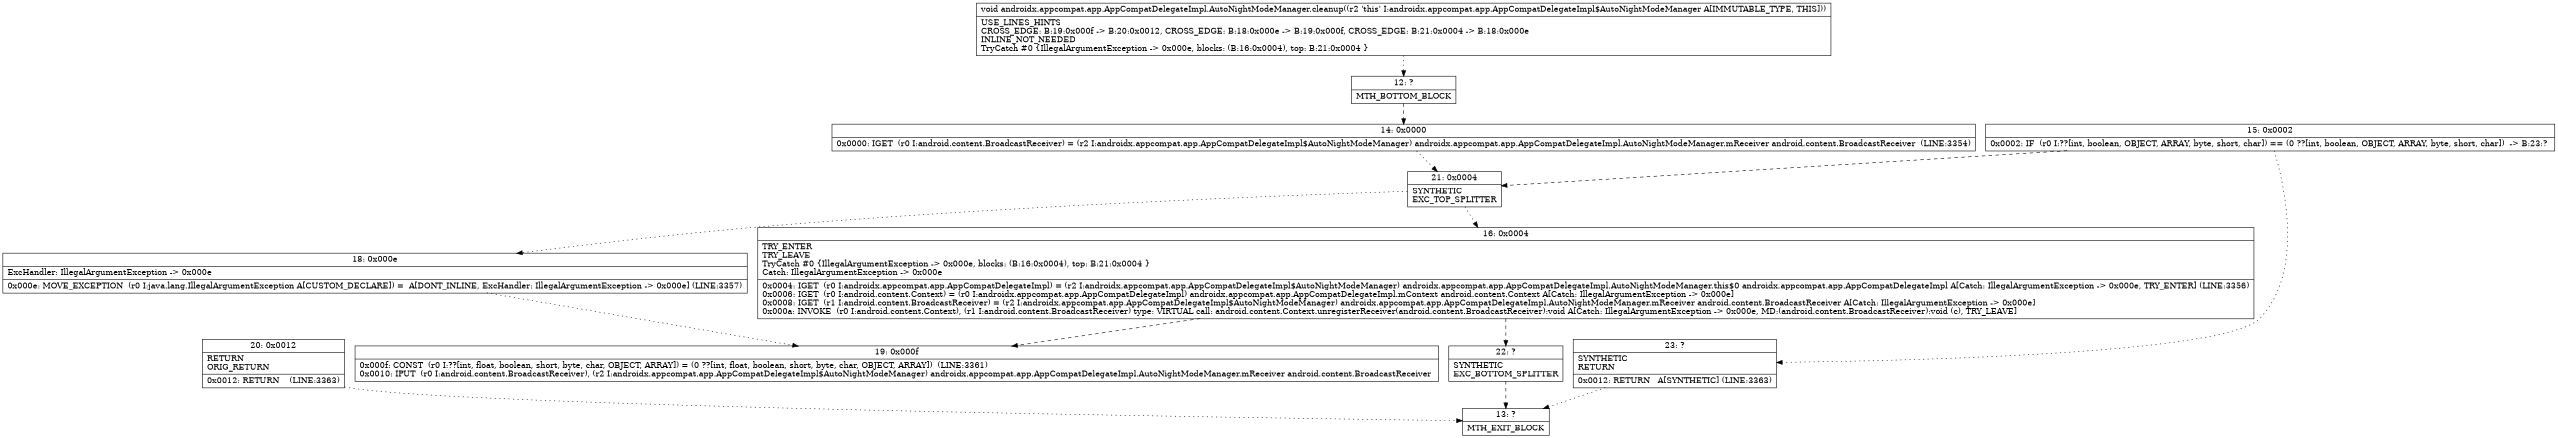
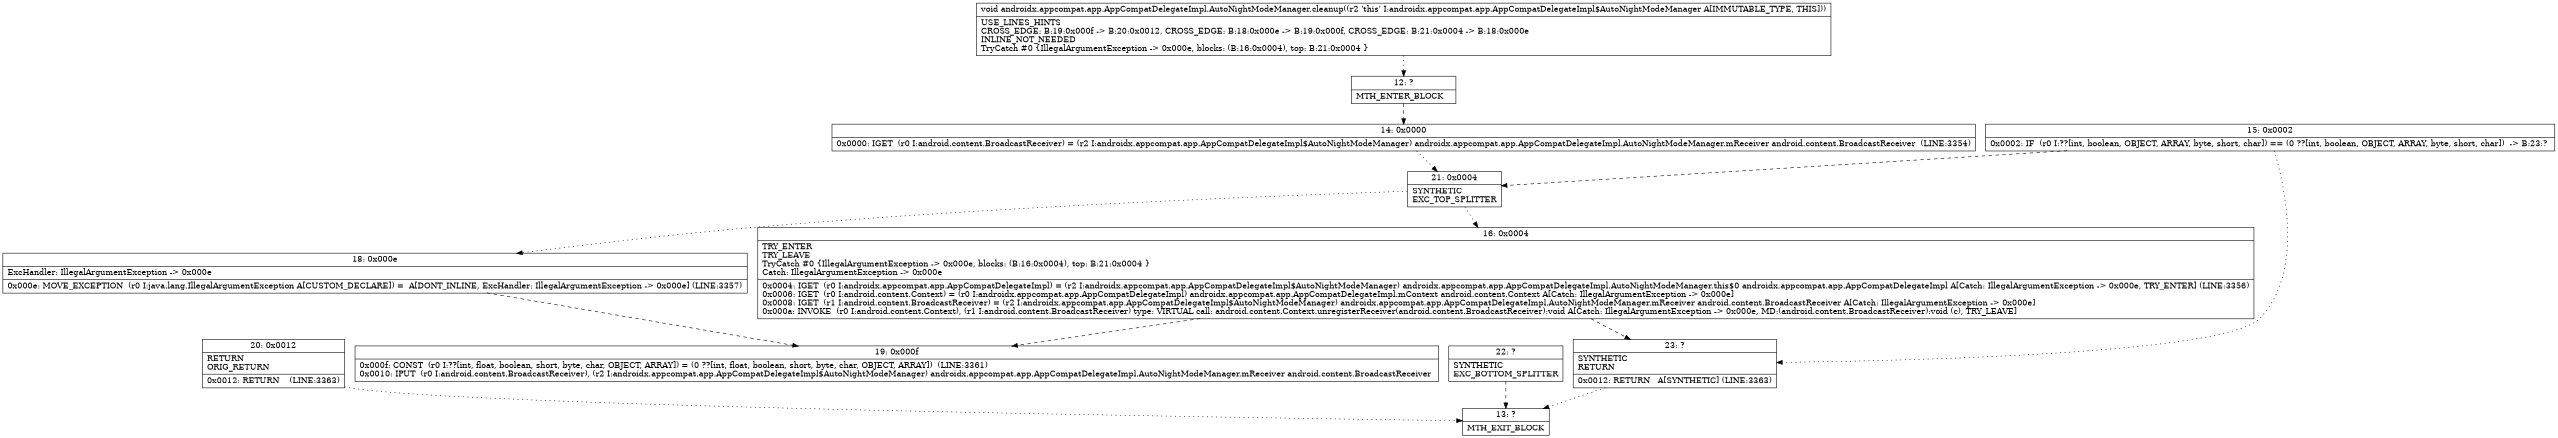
node "12: ?": text "MTH_BOTTOM_BLOCK" -> "MTH_ENTER_BLOCK"
edge "18: 0x000e" -> "19: 0x000f": style dotted -> dashed
edge "16: 0x0004" -> "22: ?": now "16: 0x0004" -> "23: ?"
